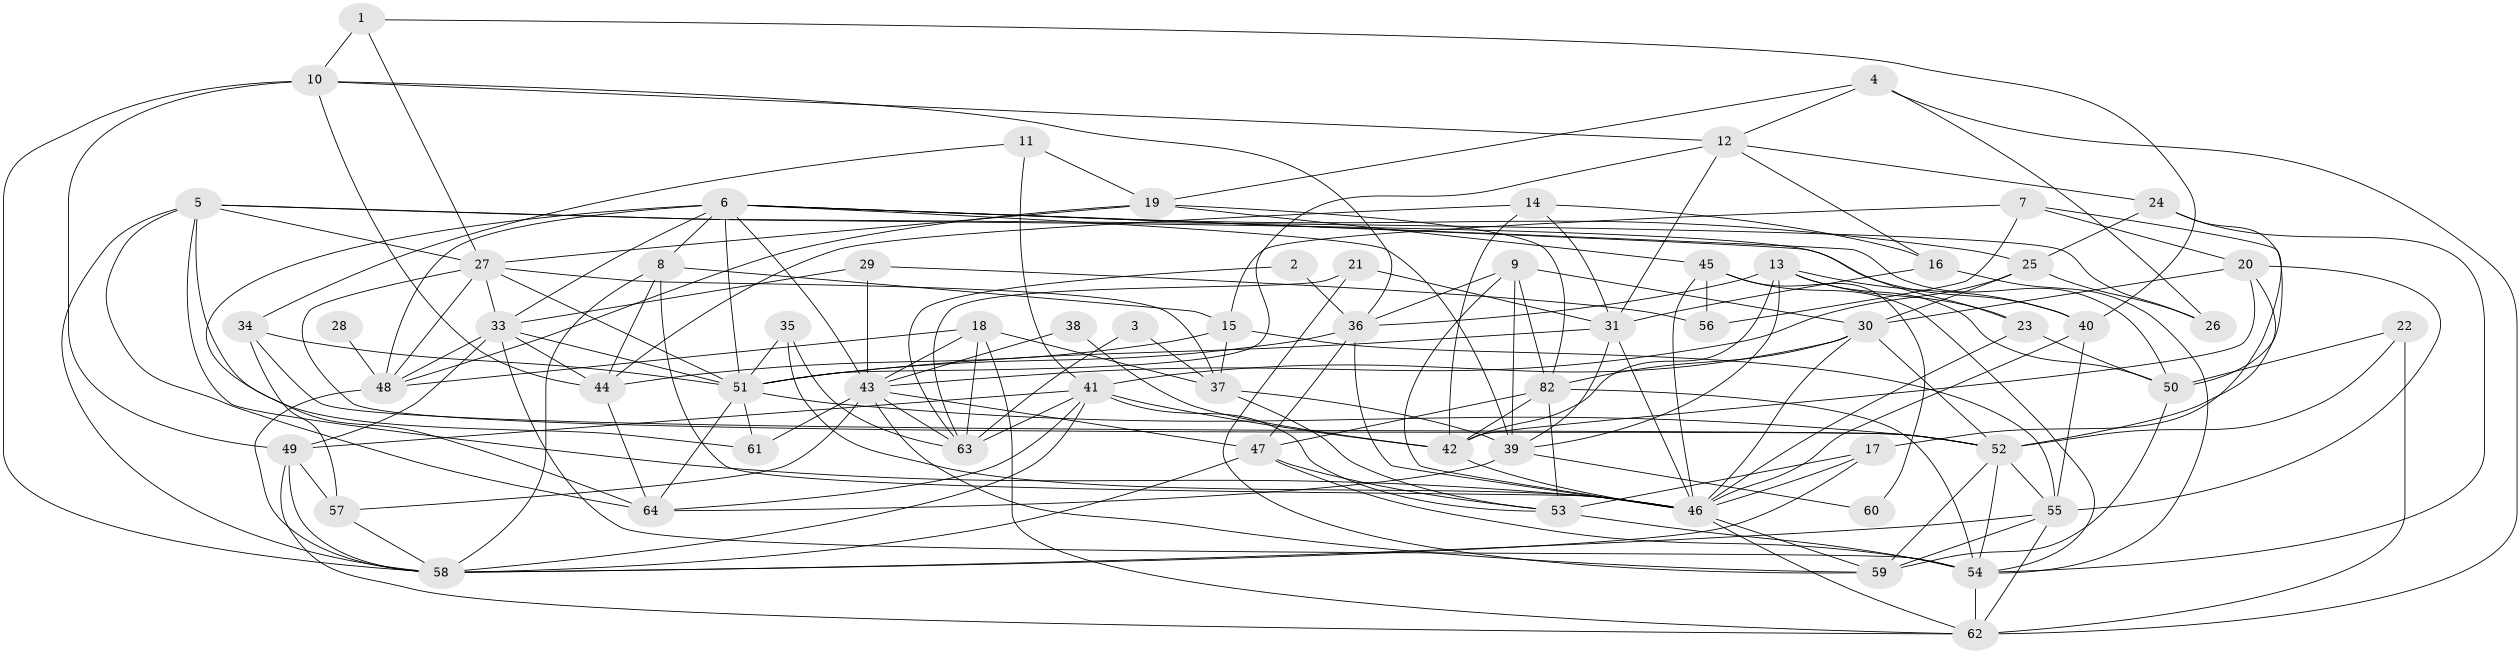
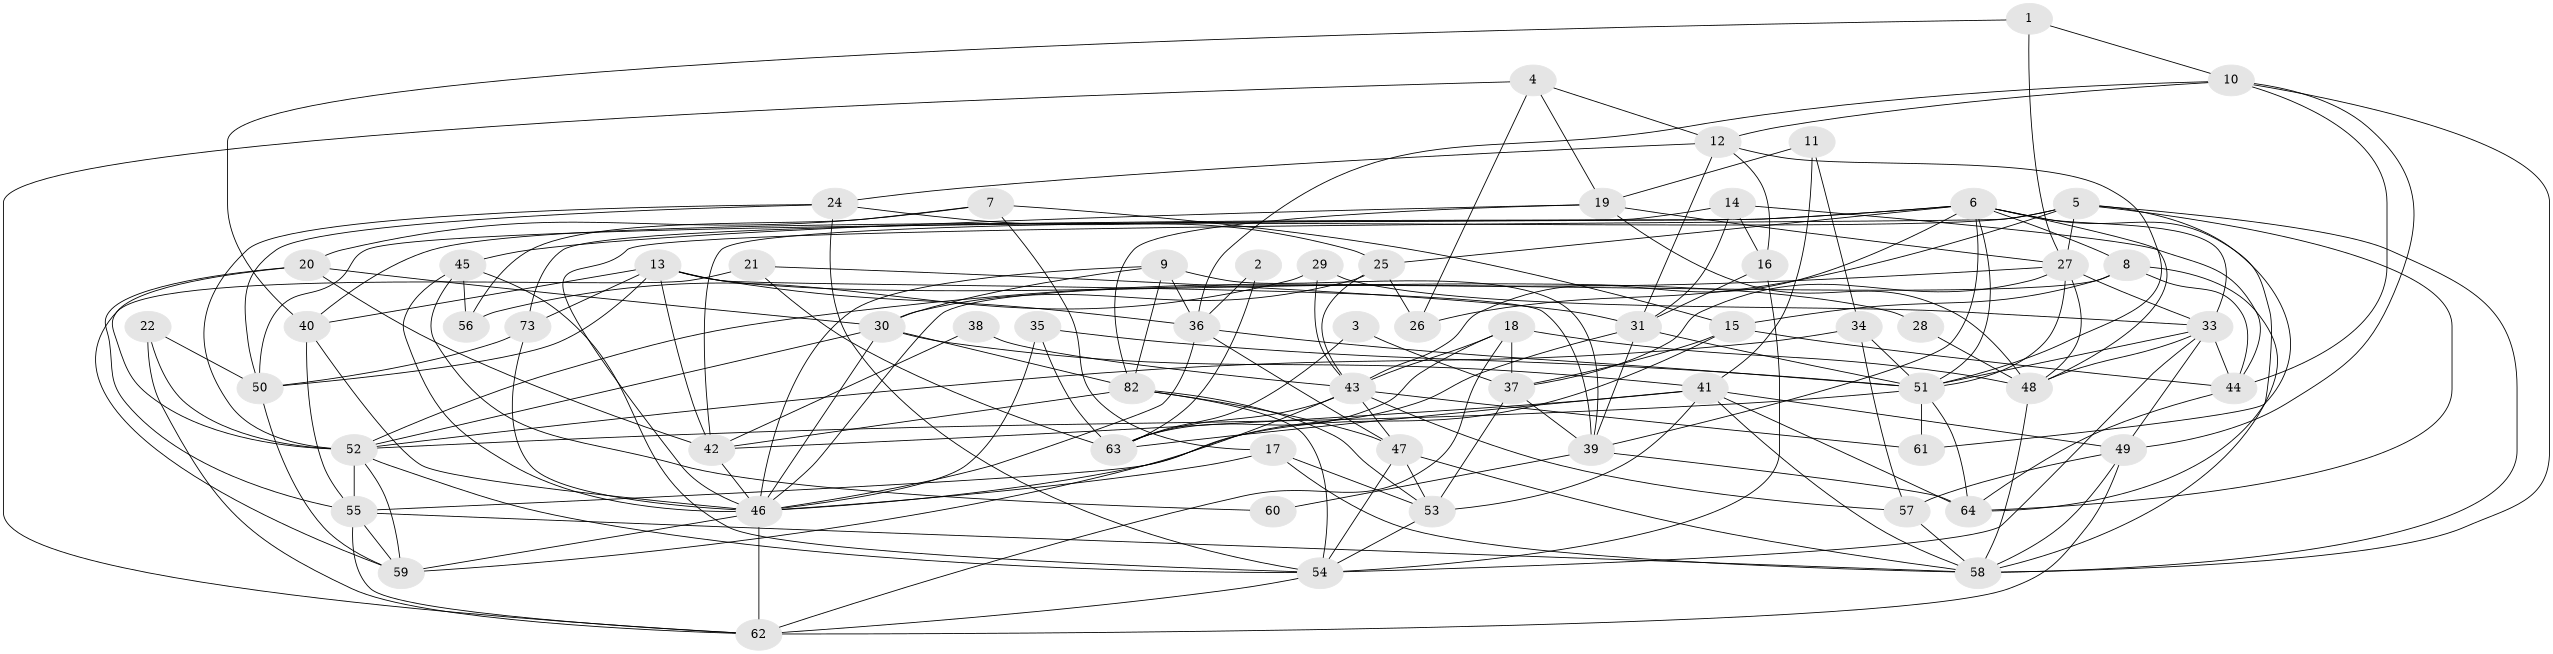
edge "24" -- "52": added
edge "13" -- "28": added
node "23": label "23" -> "73"
